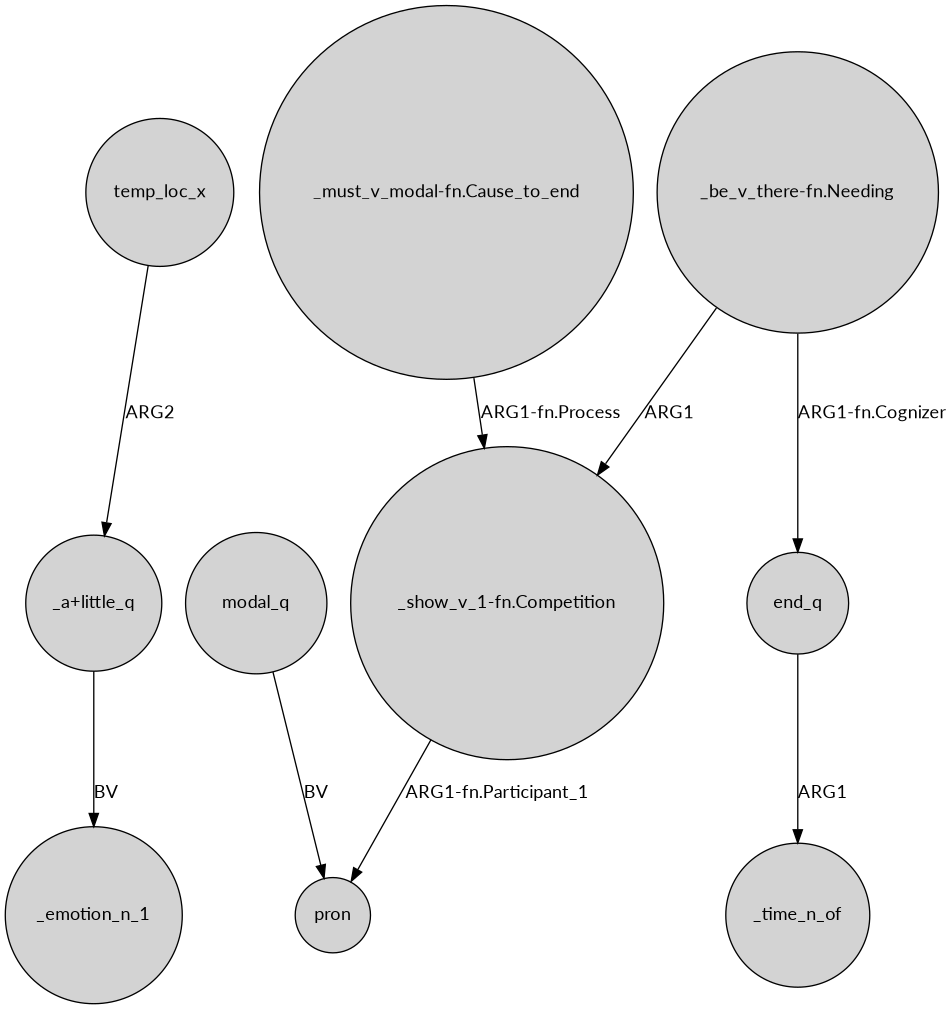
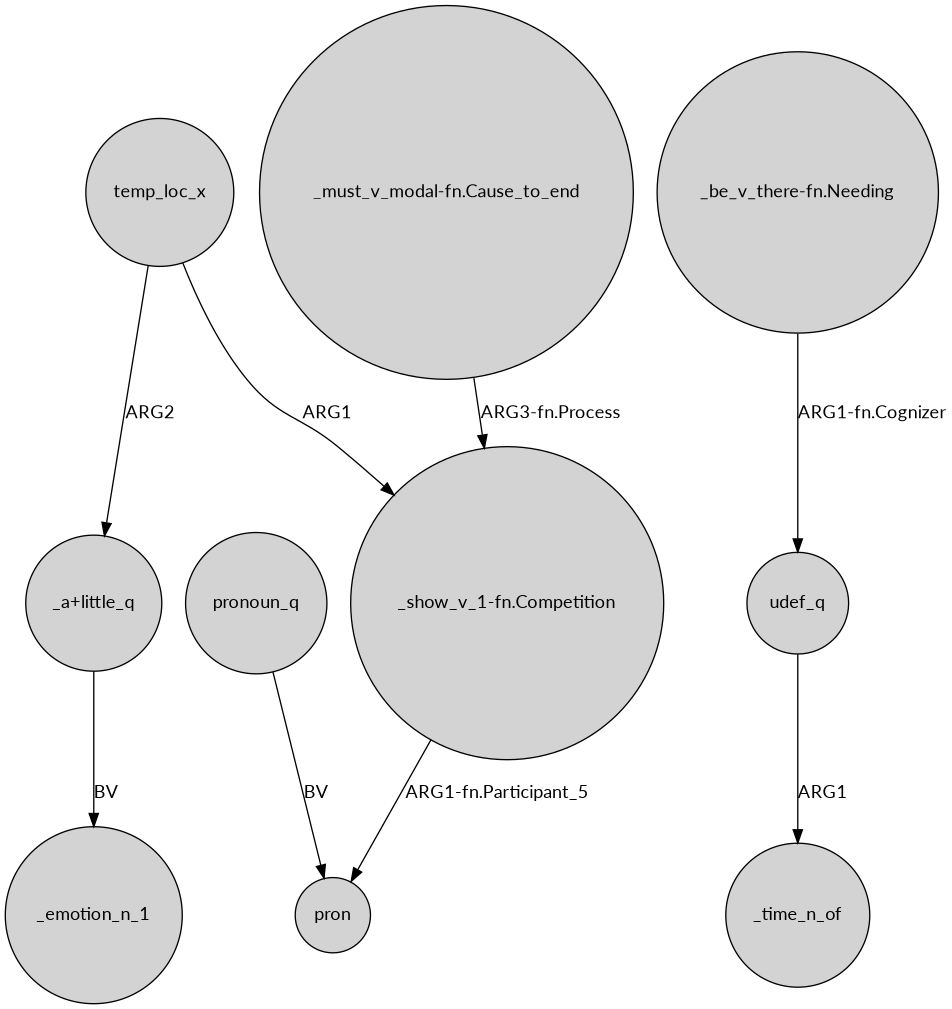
edge "_be_v_there-fn.Needing" -> "_show_v_1-fn.Competition": now "temp_loc_x" -> "_show_v_1-fn.Competition"
edge "_must_v_modal-fn.Cause_to_end" -> "_show_v_1-fn.Competition": label "ARG1-fn.Process" -> "ARG3-fn.Process"
node "modal_q": label "modal_q" -> "pronoun_q"
node "end_q": label "end_q" -> "udef_q"
edge "_show_v_1-fn.Competition" -> "pron": label "ARG1-fn.Participant_1" -> "ARG1-fn.Participant_5"
